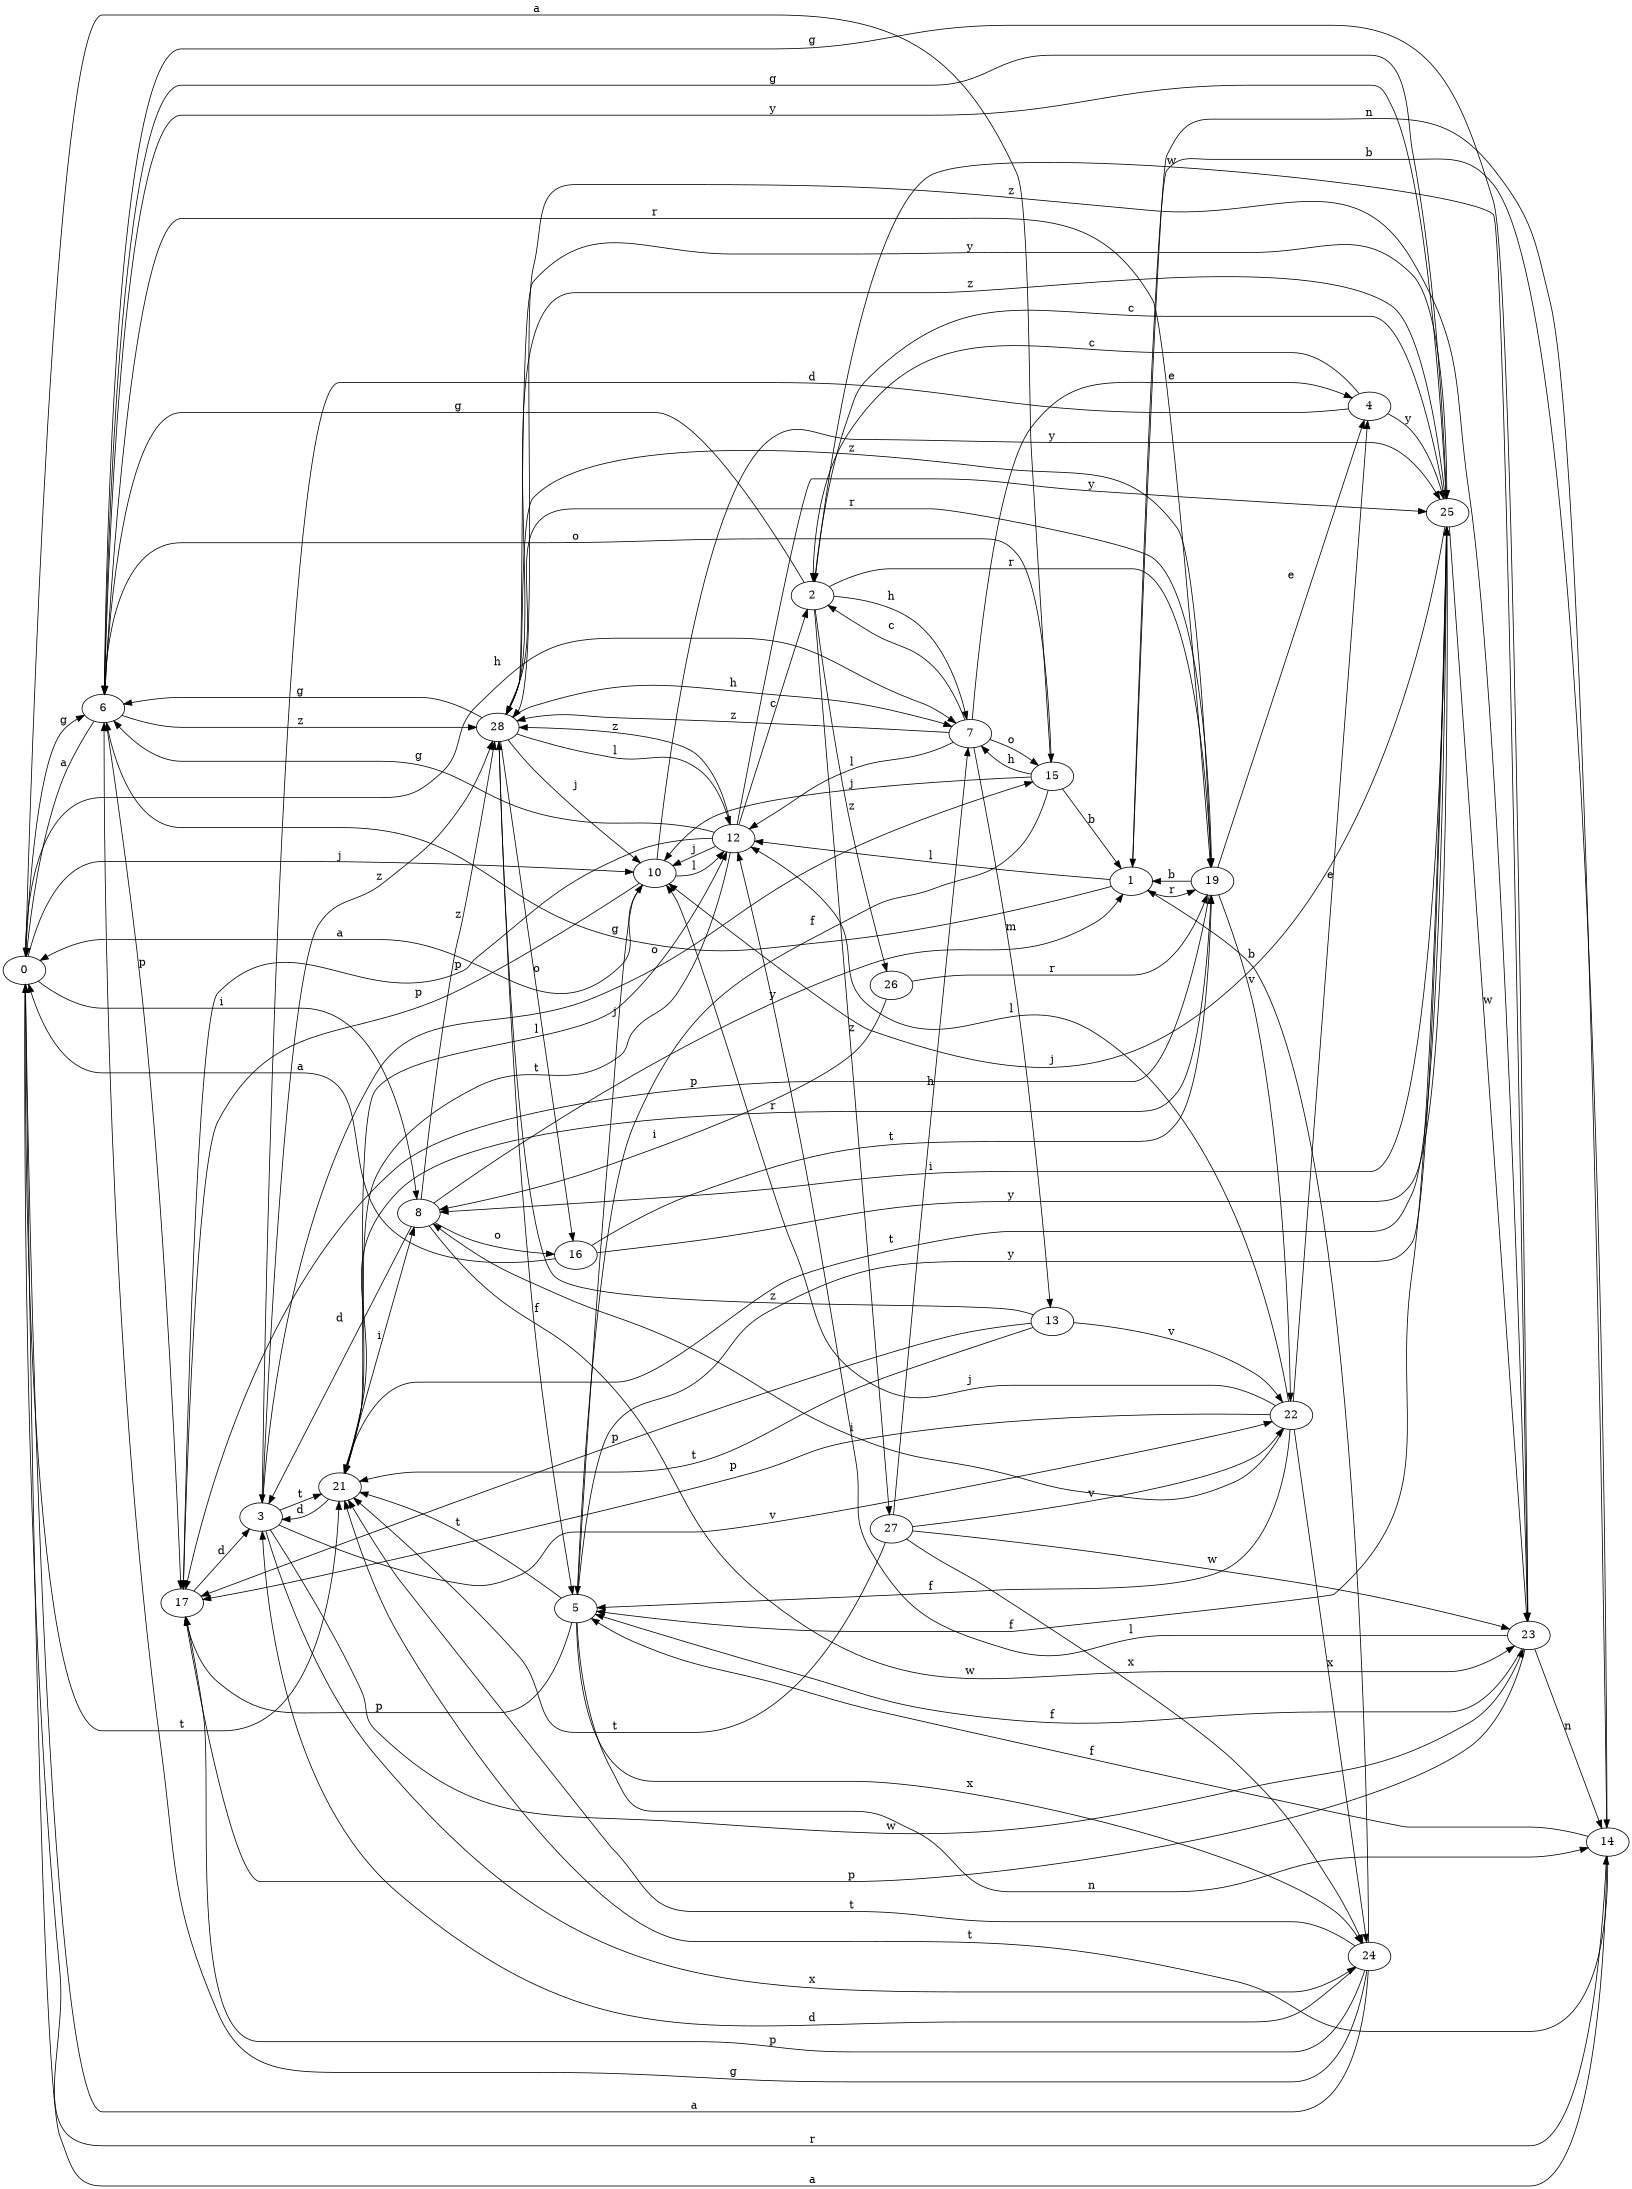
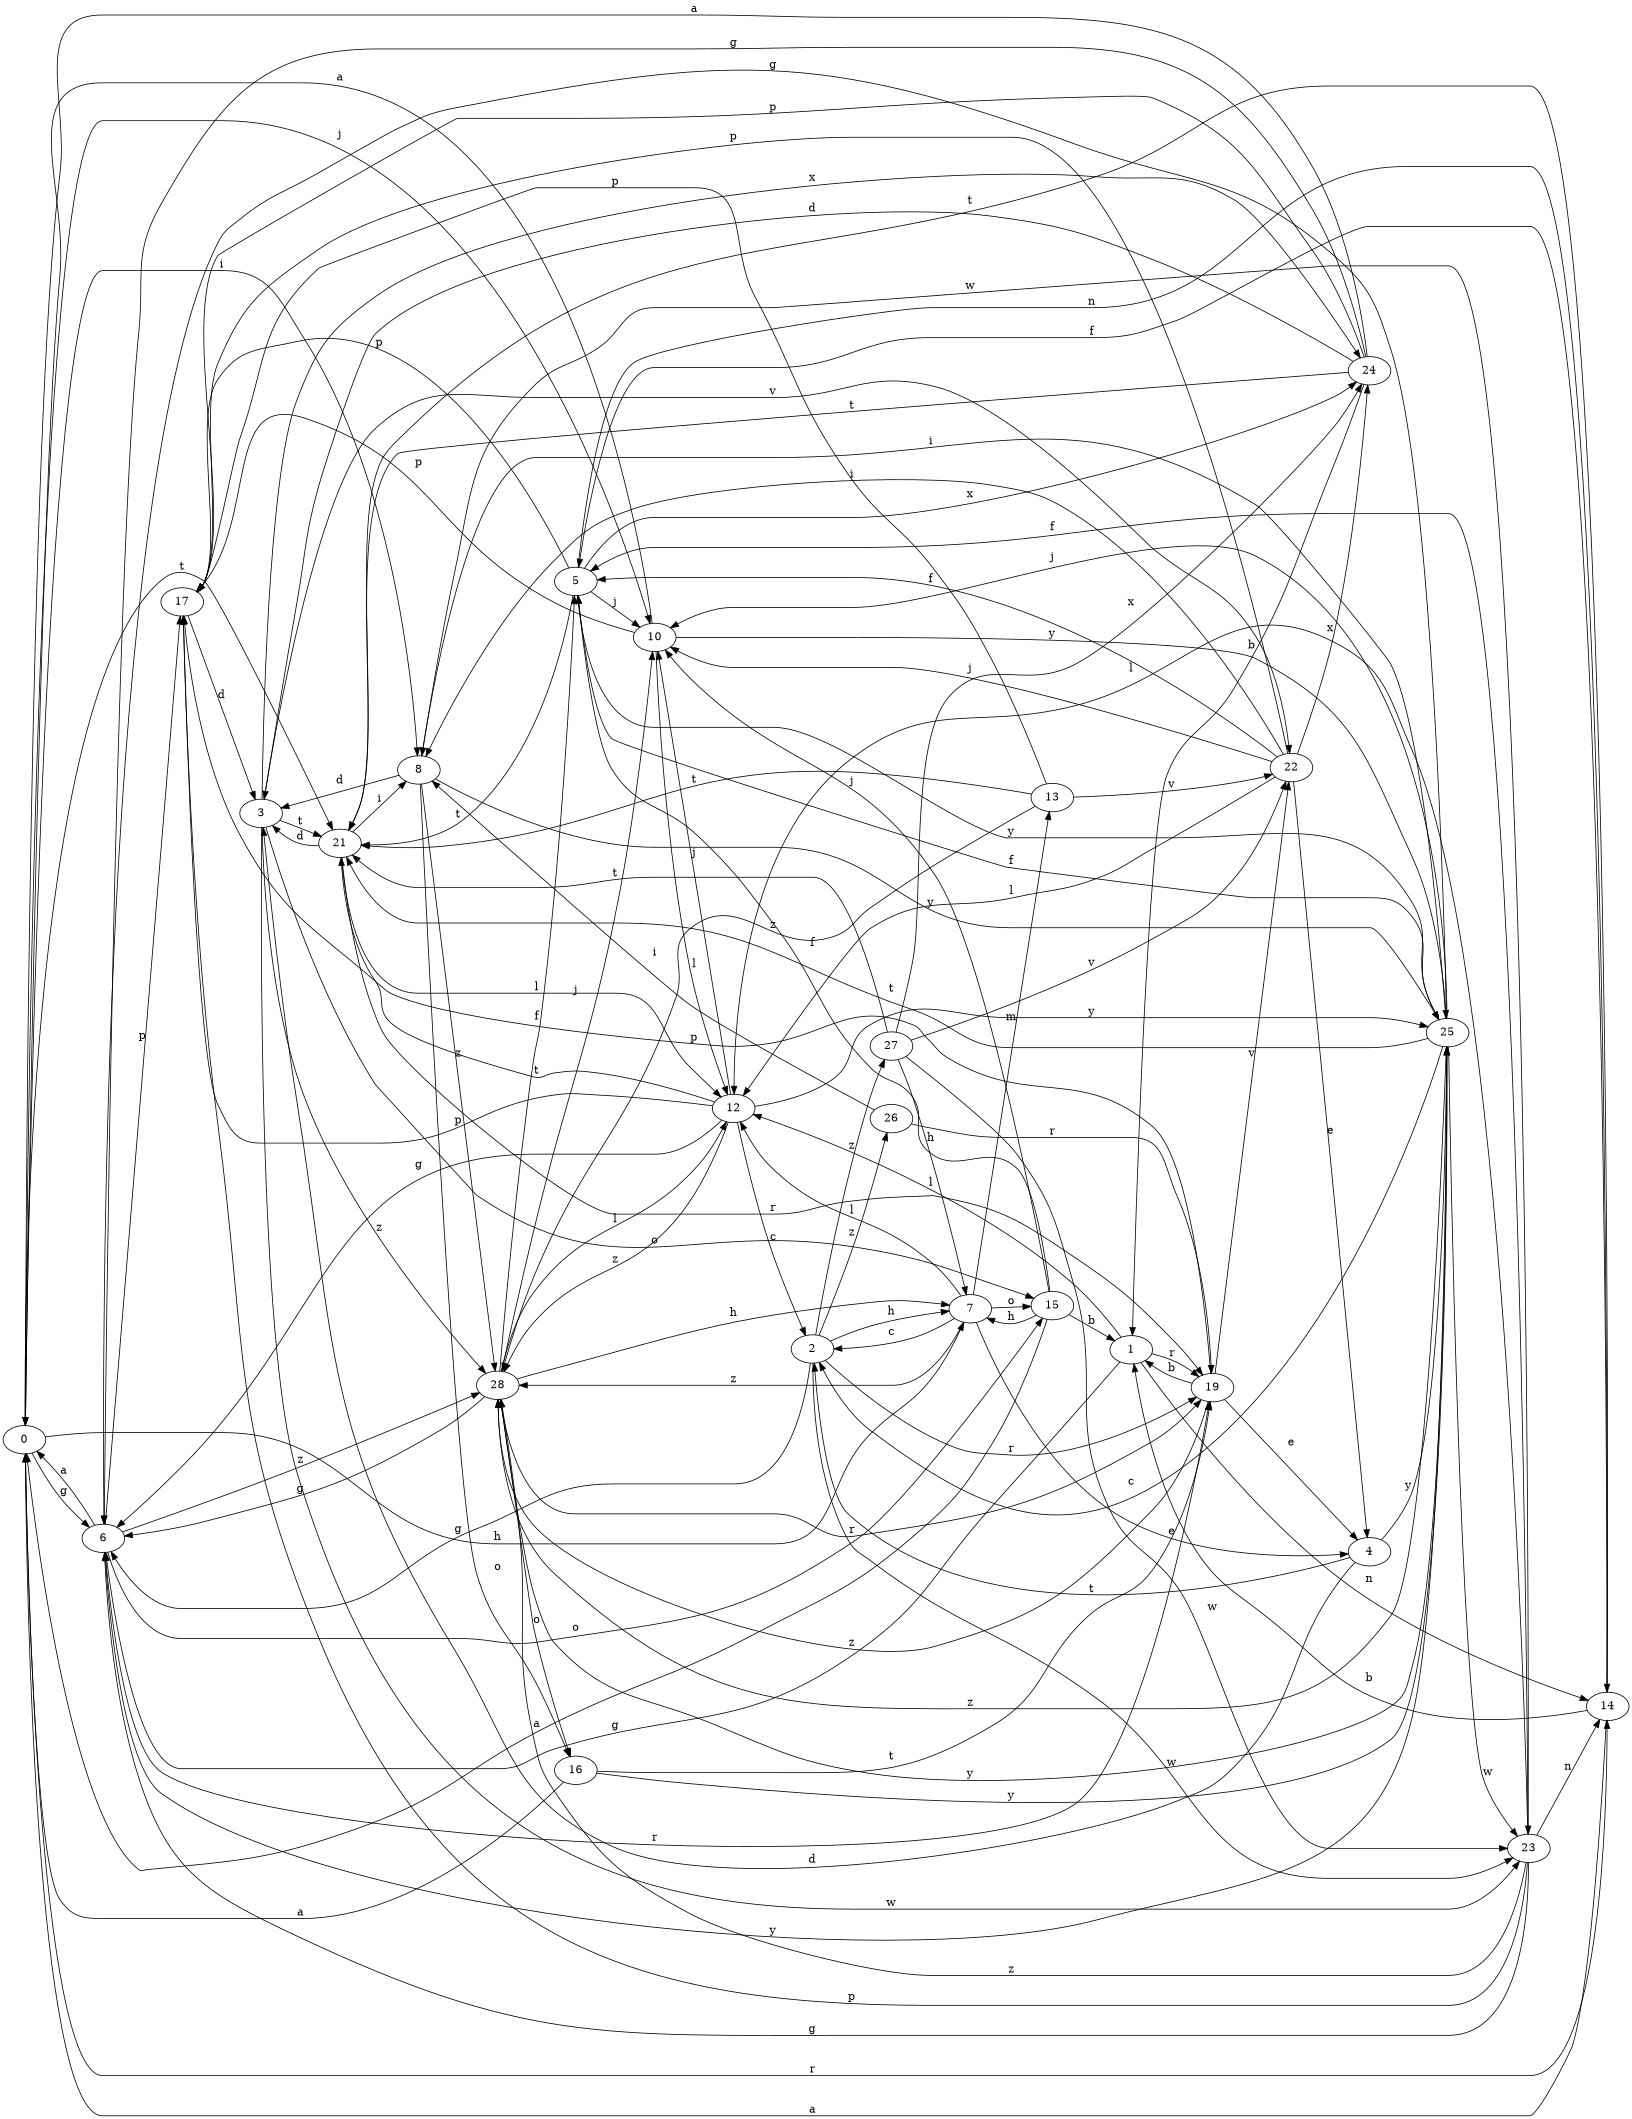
edge "4" -> "2": label "c" -> "t"
edge "8" -> "1": now "8" -> "25"
